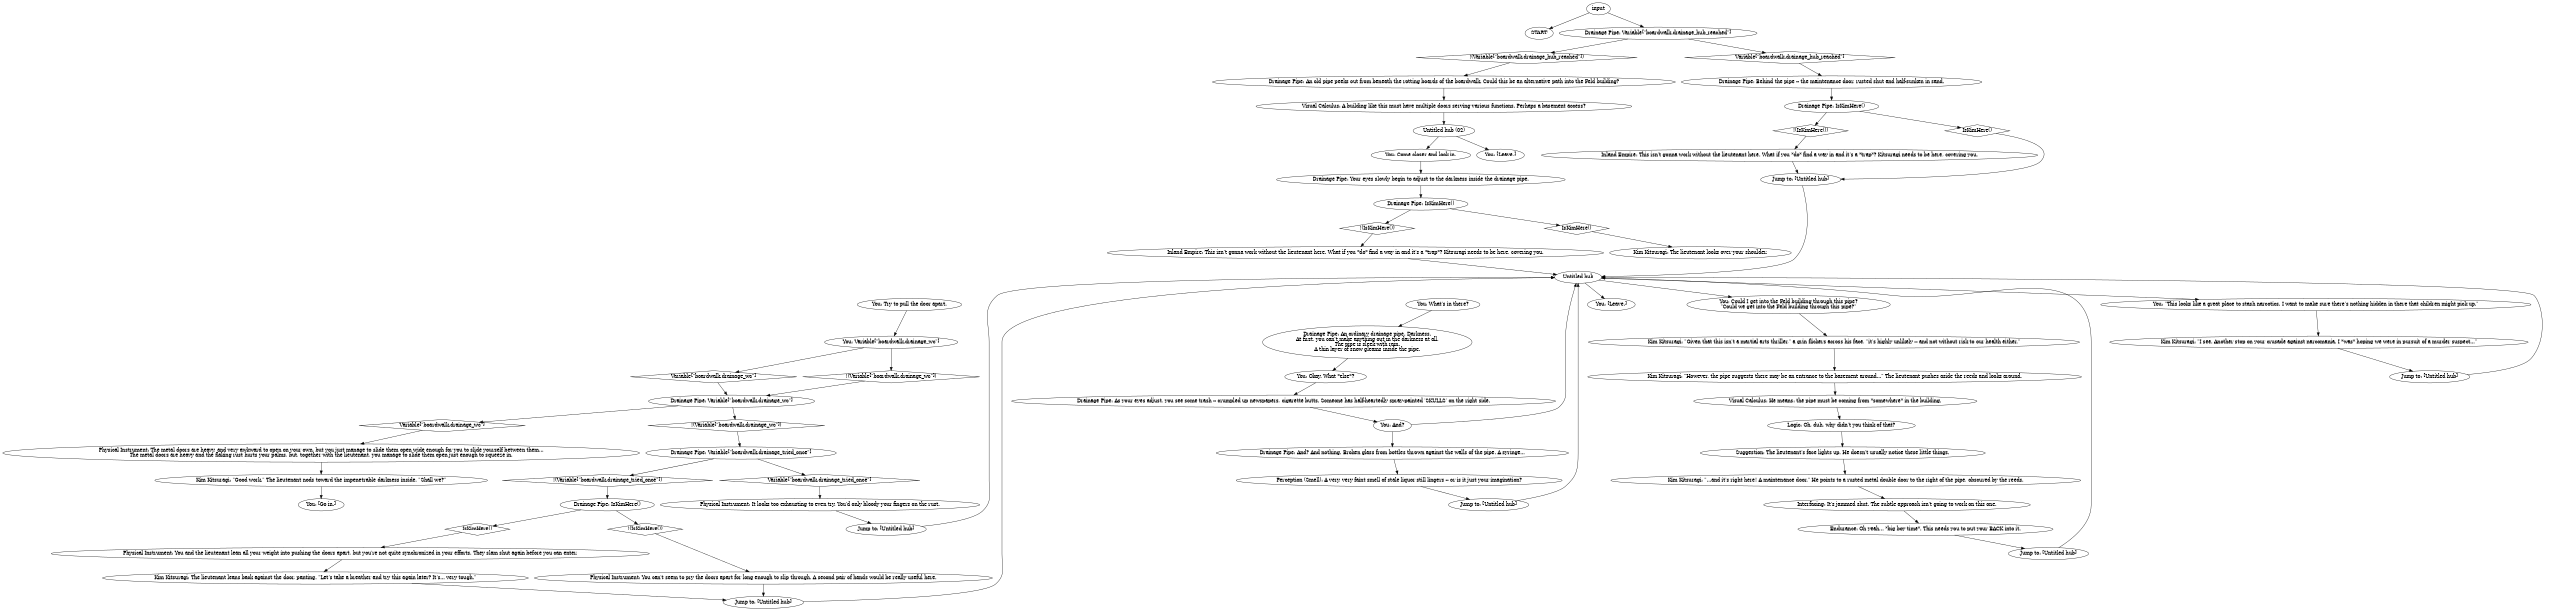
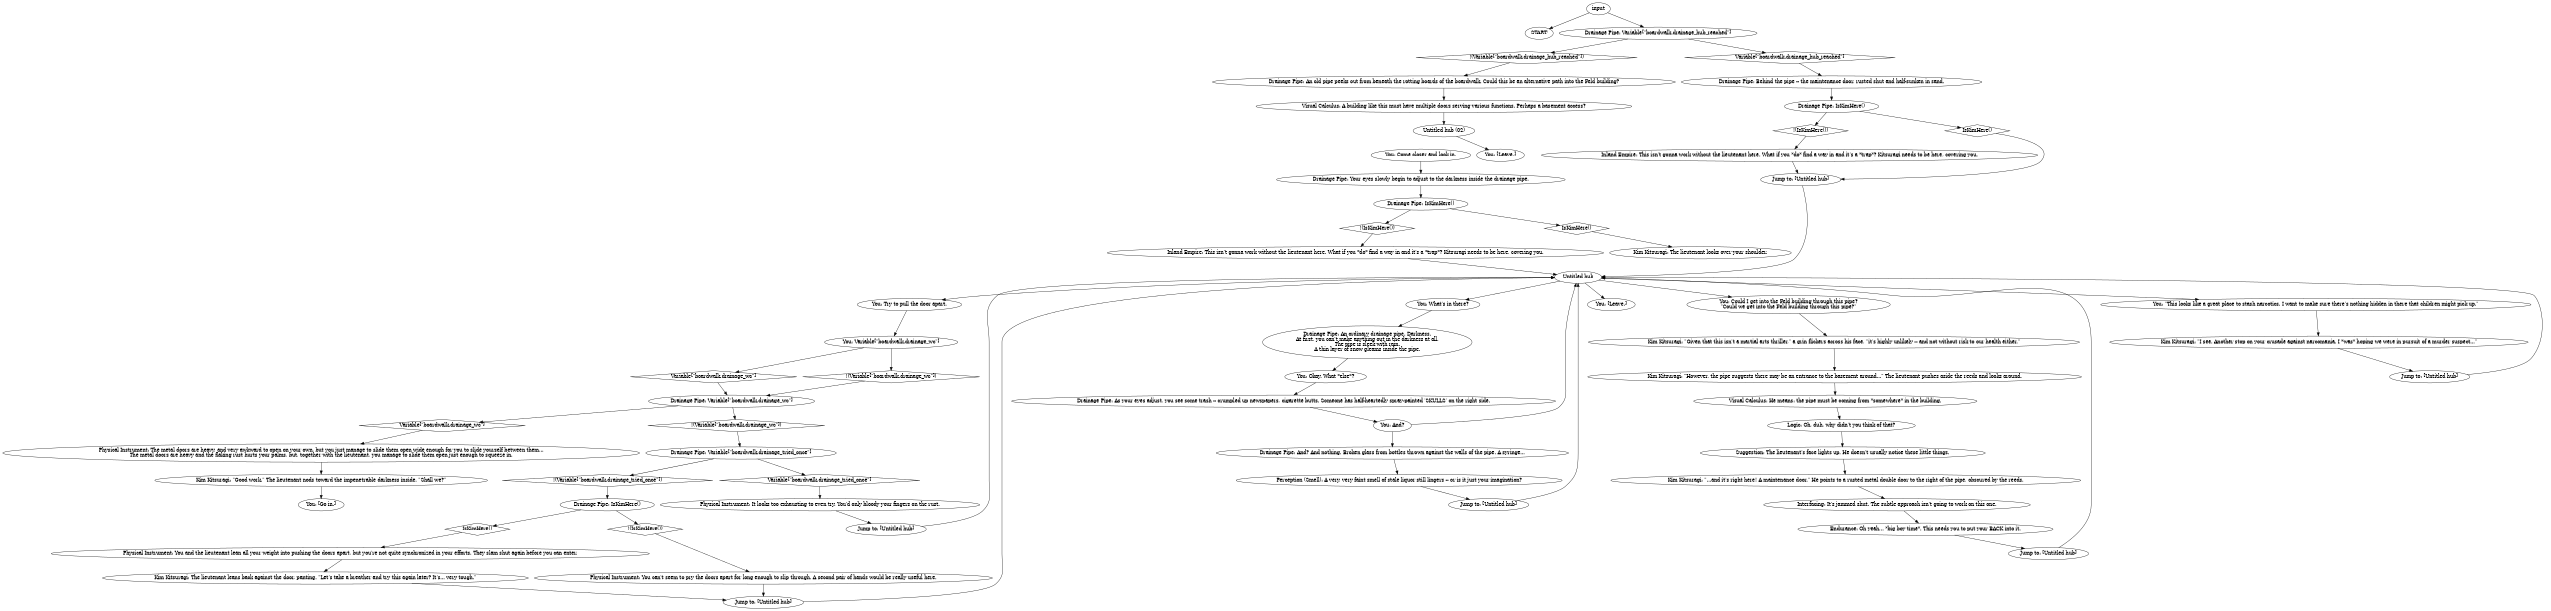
edge "Untitled hub (02)" -> "You: Come closer and look in.": removed
edge "Untitled hub" -> "You: Try to pull the door apart.": added
edge "Untitled hub" -> "You: What's in there?": added
